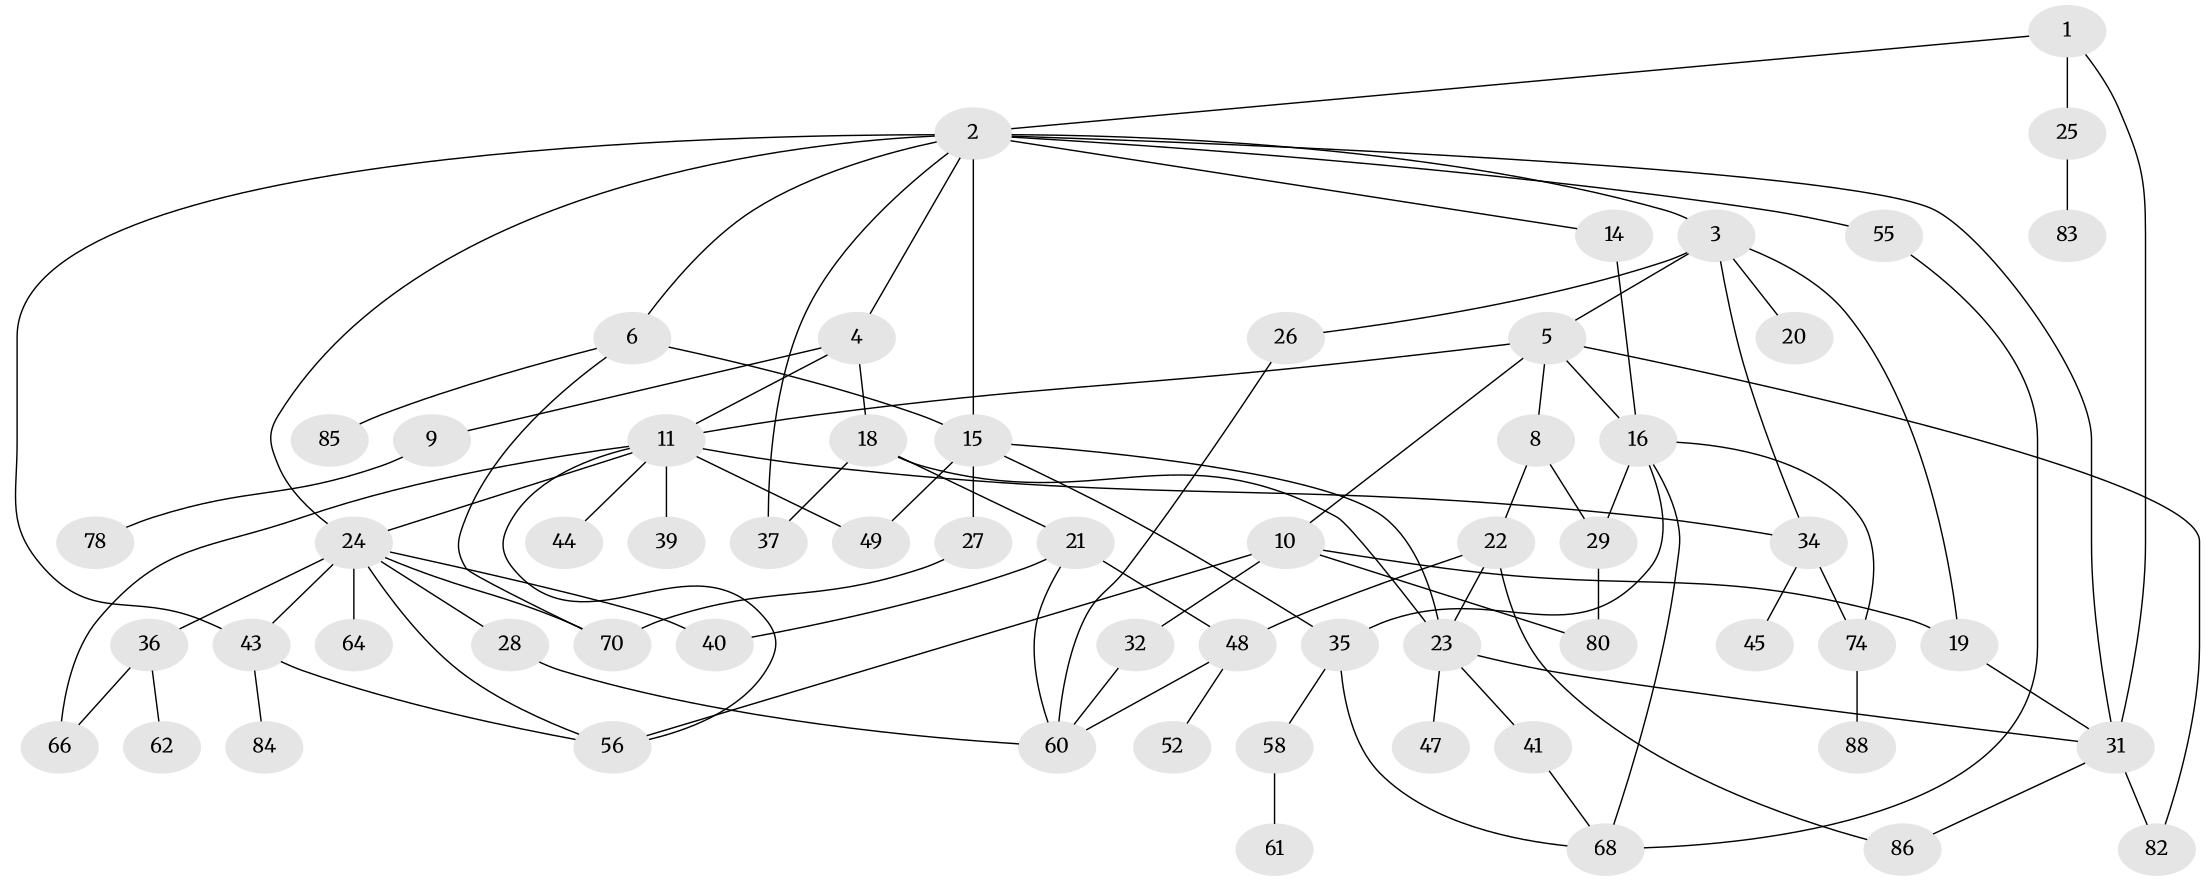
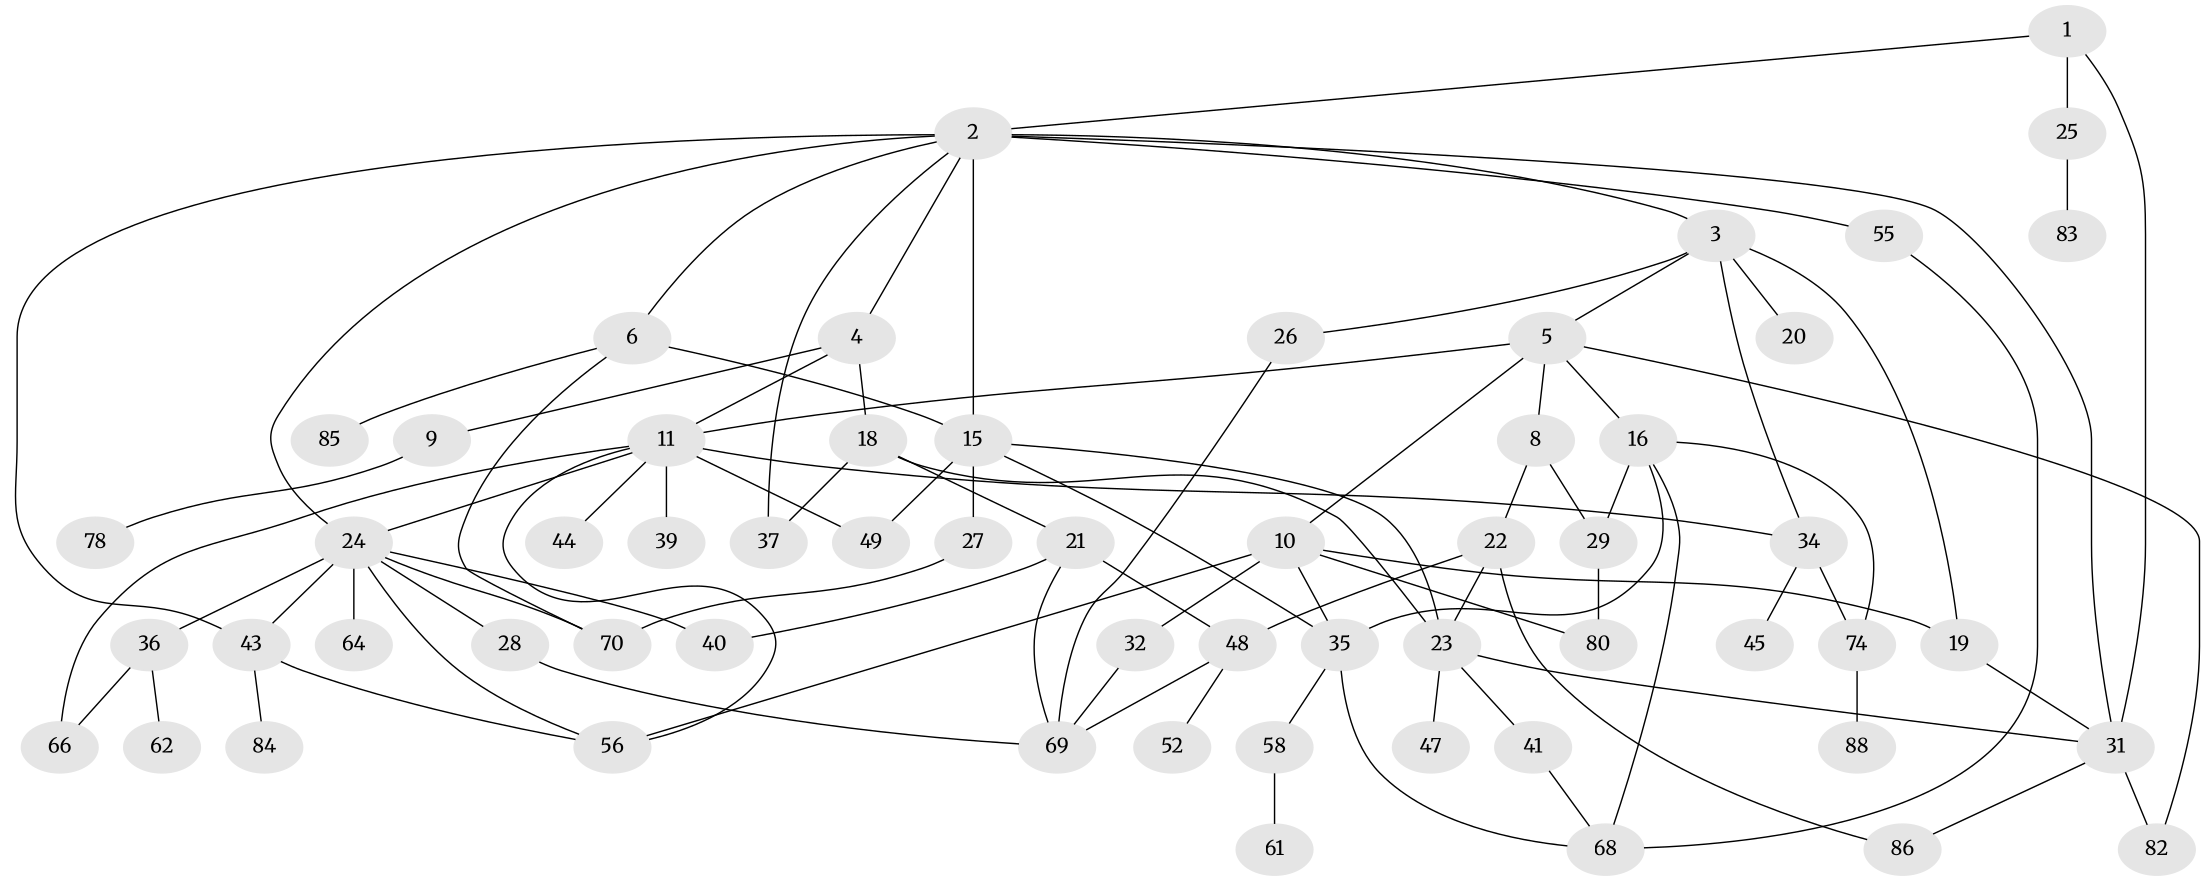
node "14": removed
edge "10" -- "35": added
node "60": label "60" -> "69"
